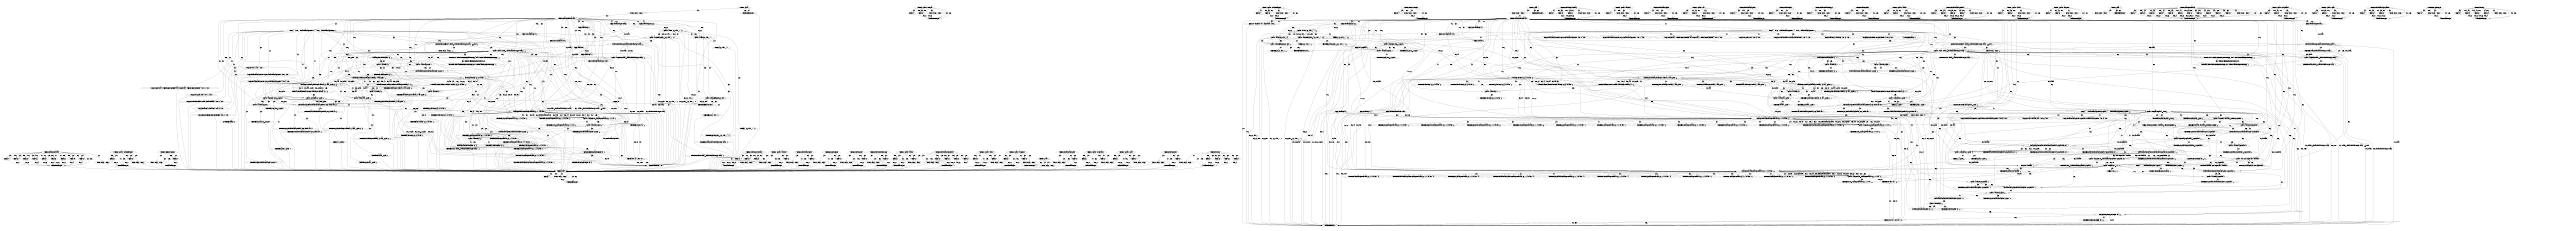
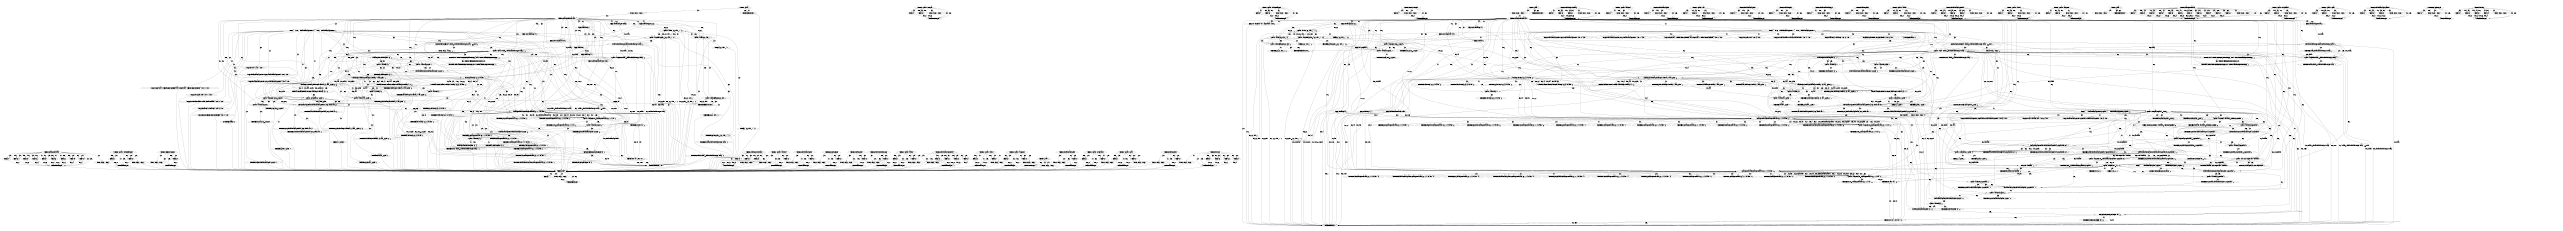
node "(IDENTIFIER,ret,ret != 0)": added
